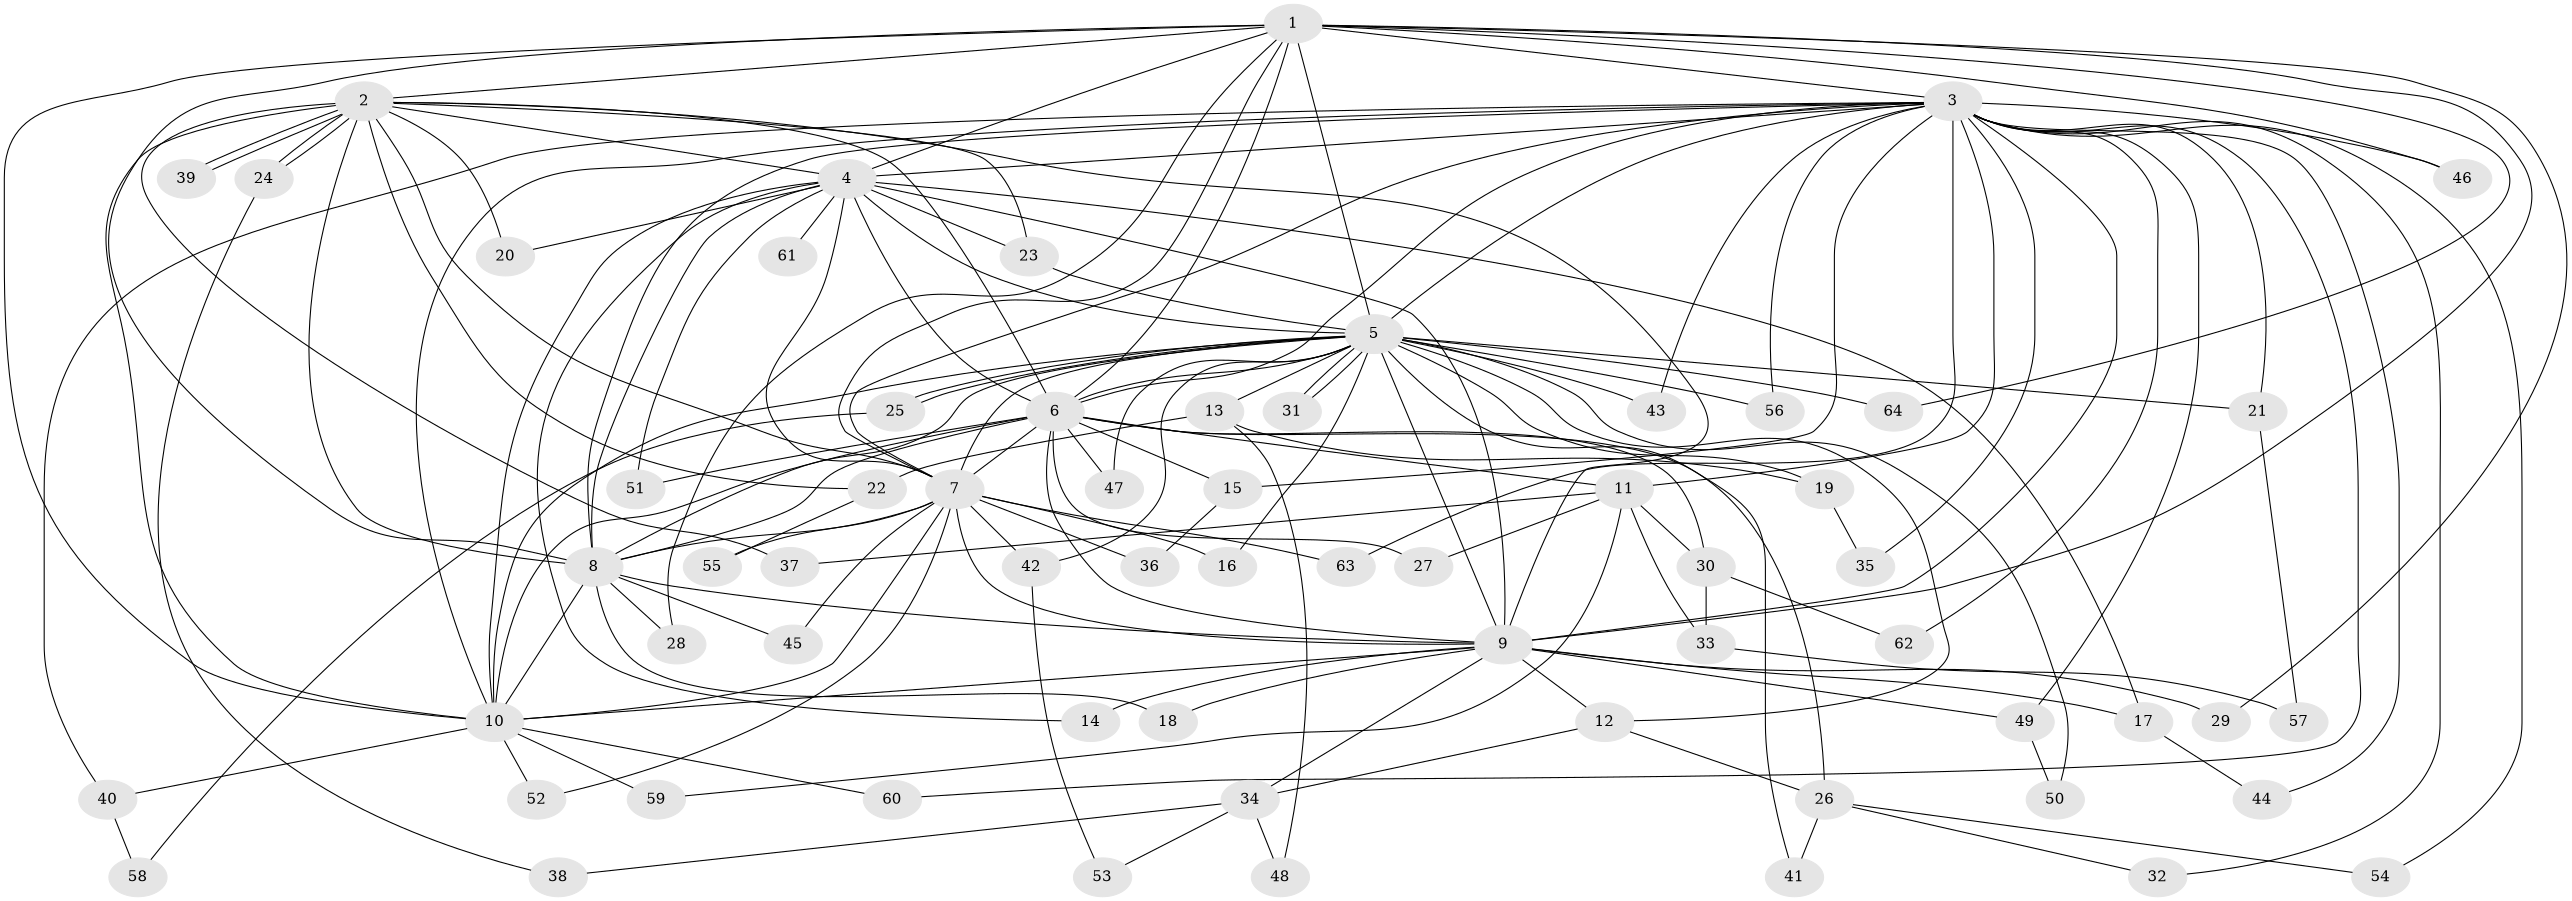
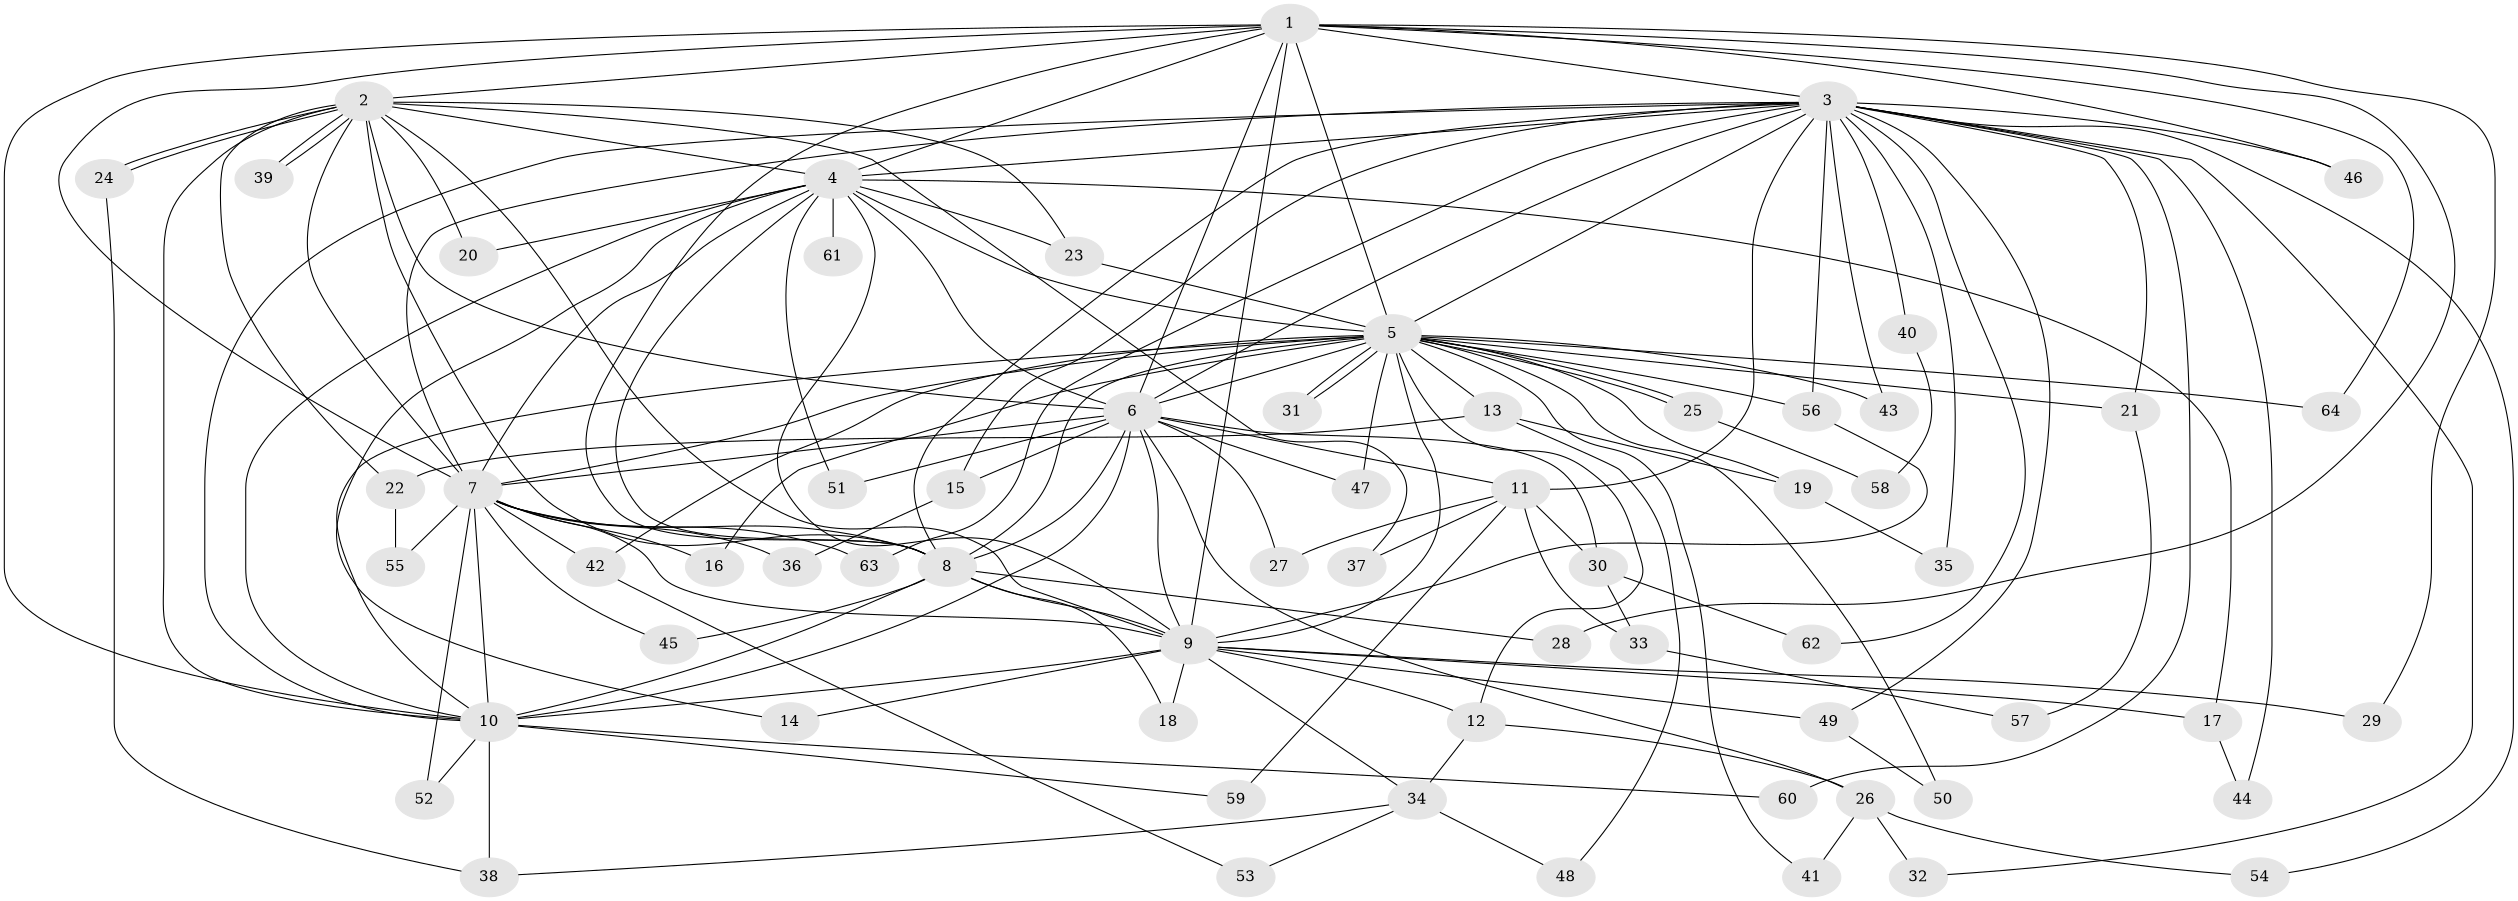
edge "3" -- "9": now "56" -- "9"
edge "10" -- "40": now "10" -- "38"
